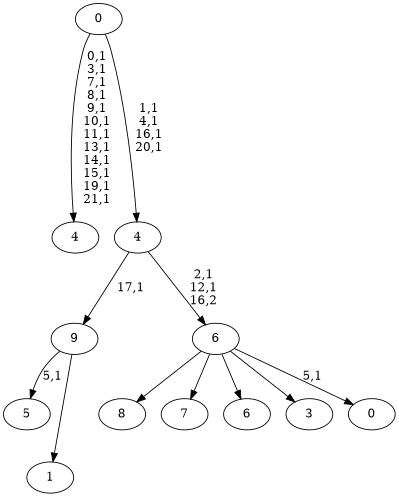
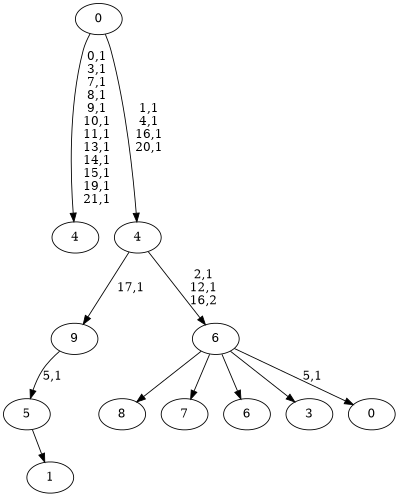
edge "9" -> "1": now "5" -> "1"
